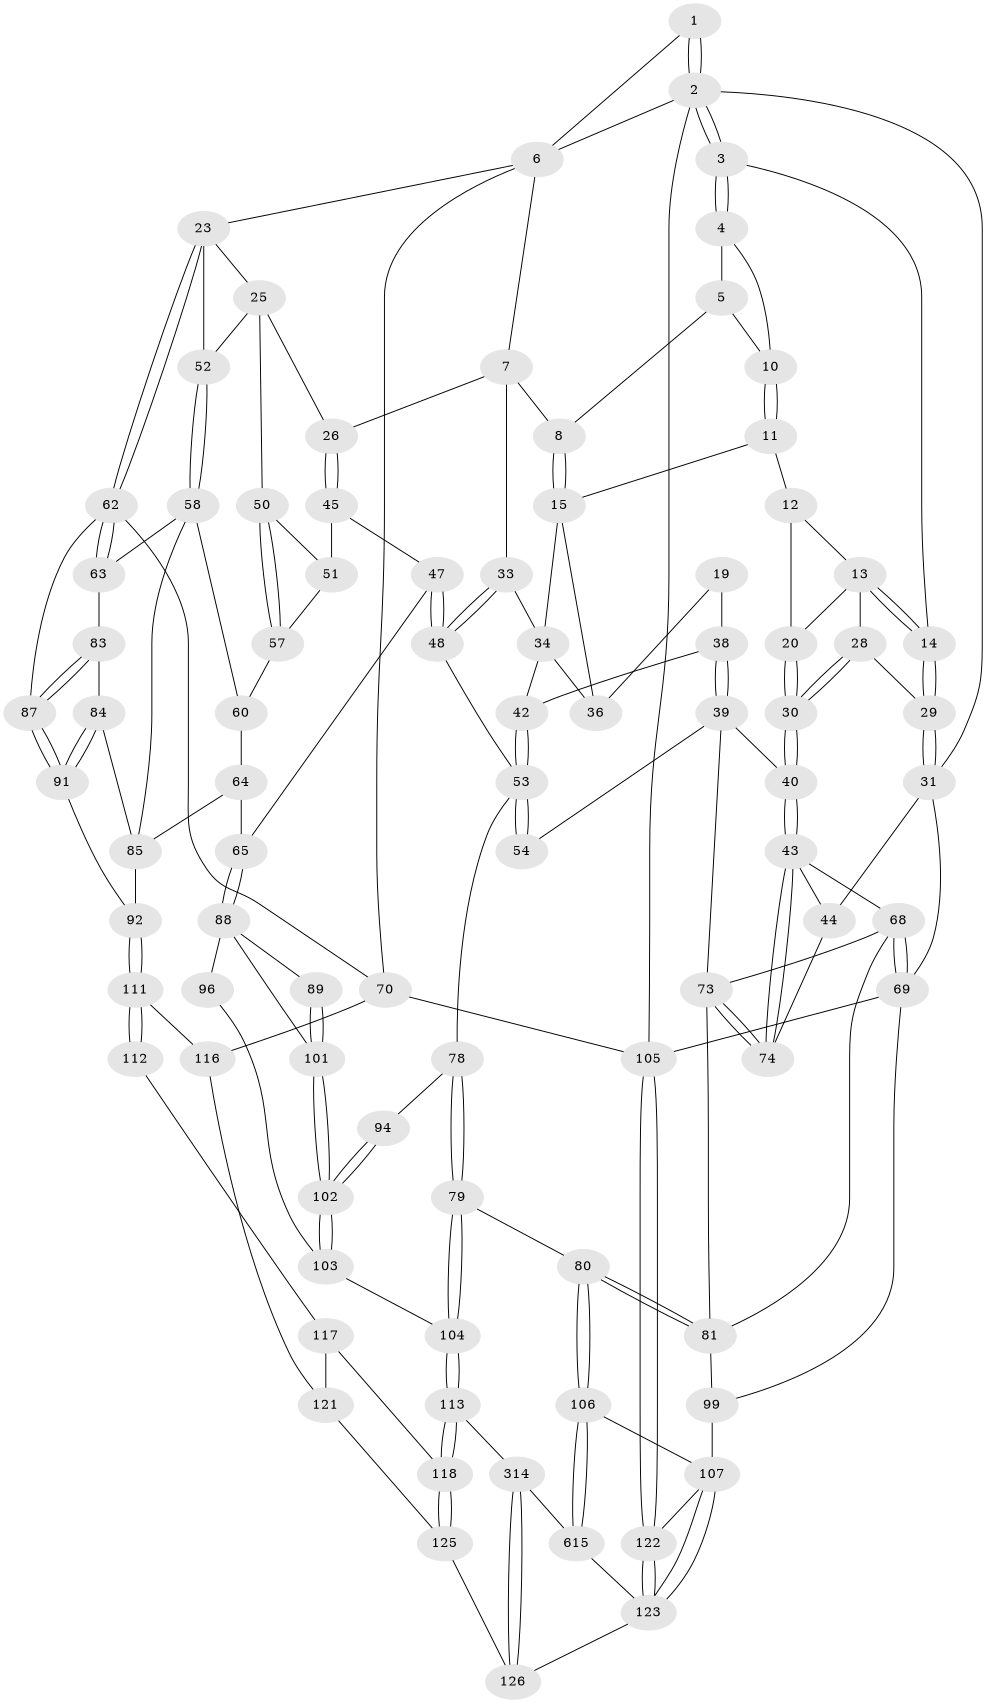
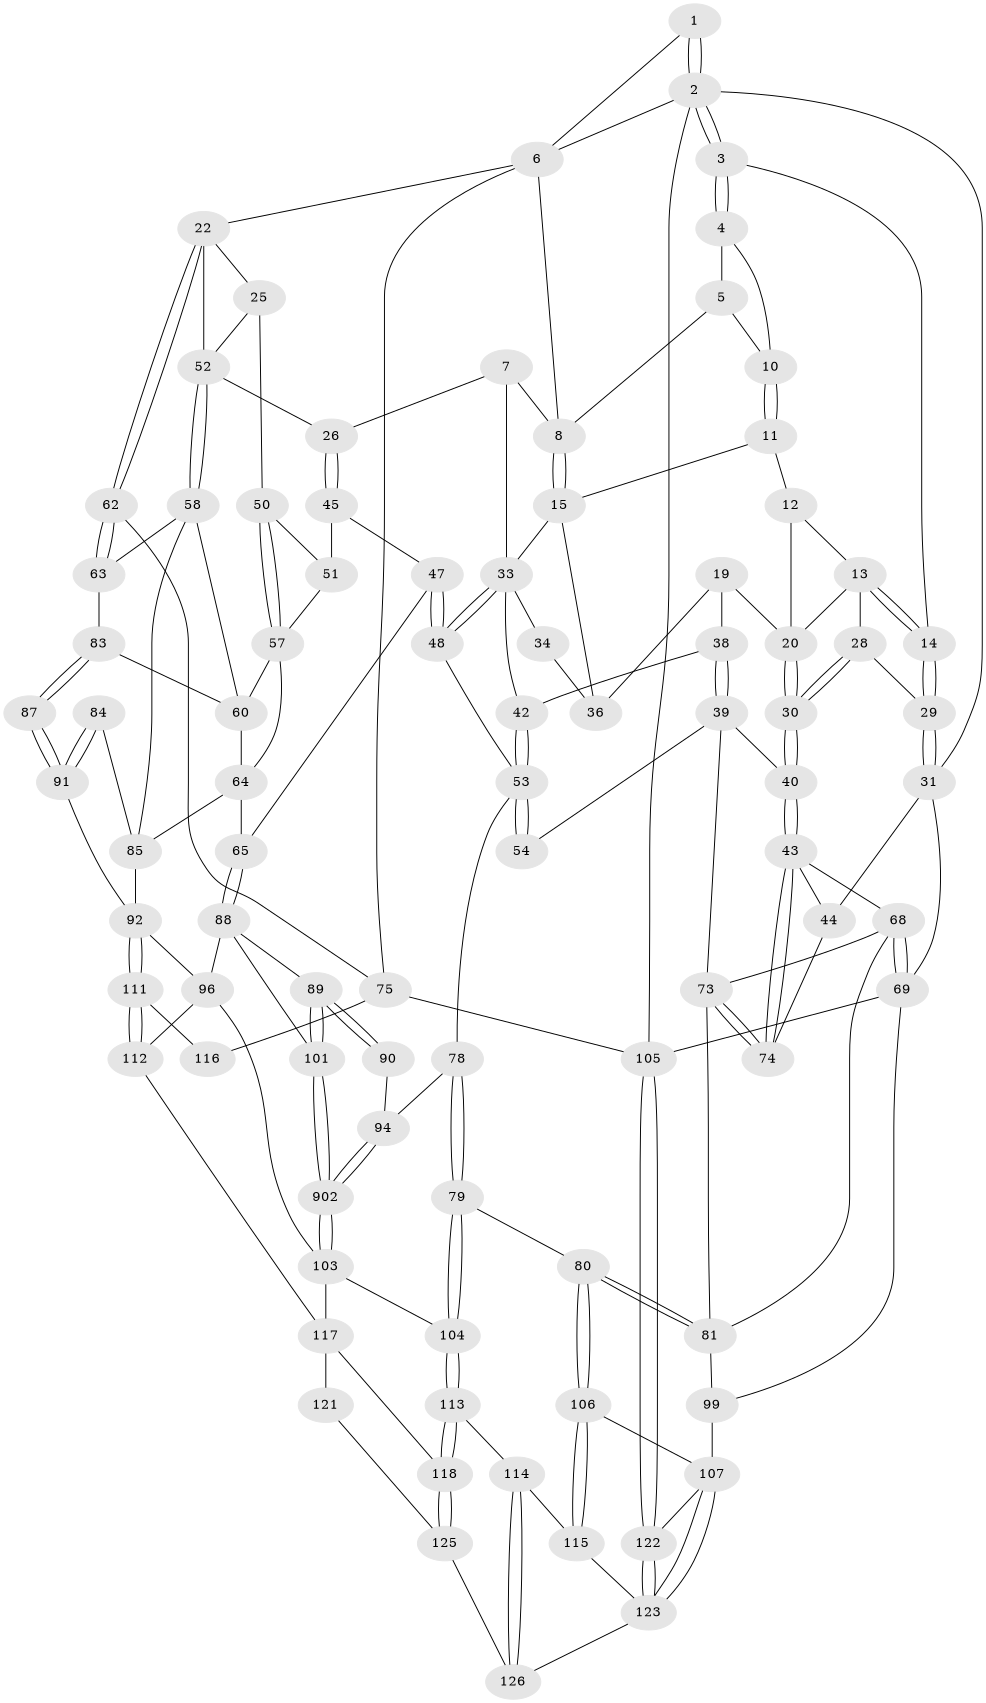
node "23": label "23" -> "22"
edge "6" -- "7": now "6" -- "8"
edge "25" -- "26": now "52" -- "26"
edge "15" -- "34": now "15" -- "33"
edge "62" -- "87": removed
edge "19" -- "20": added
edge "83" -- "84": now "83" -- "60"
edge "34" -- "42": now "33" -- "42"
edge "57" -- "64": added
edge "92" -- "96": added
node "70": label "70" -> "75"
edge "96" -- "112": added
node "90": added
node "102": label "102" -> "902"
edge "116" -- "121": removed
edge "103" -- "117": added
node "314": label "314" -> "114"
node "615": label "615" -> "115"
